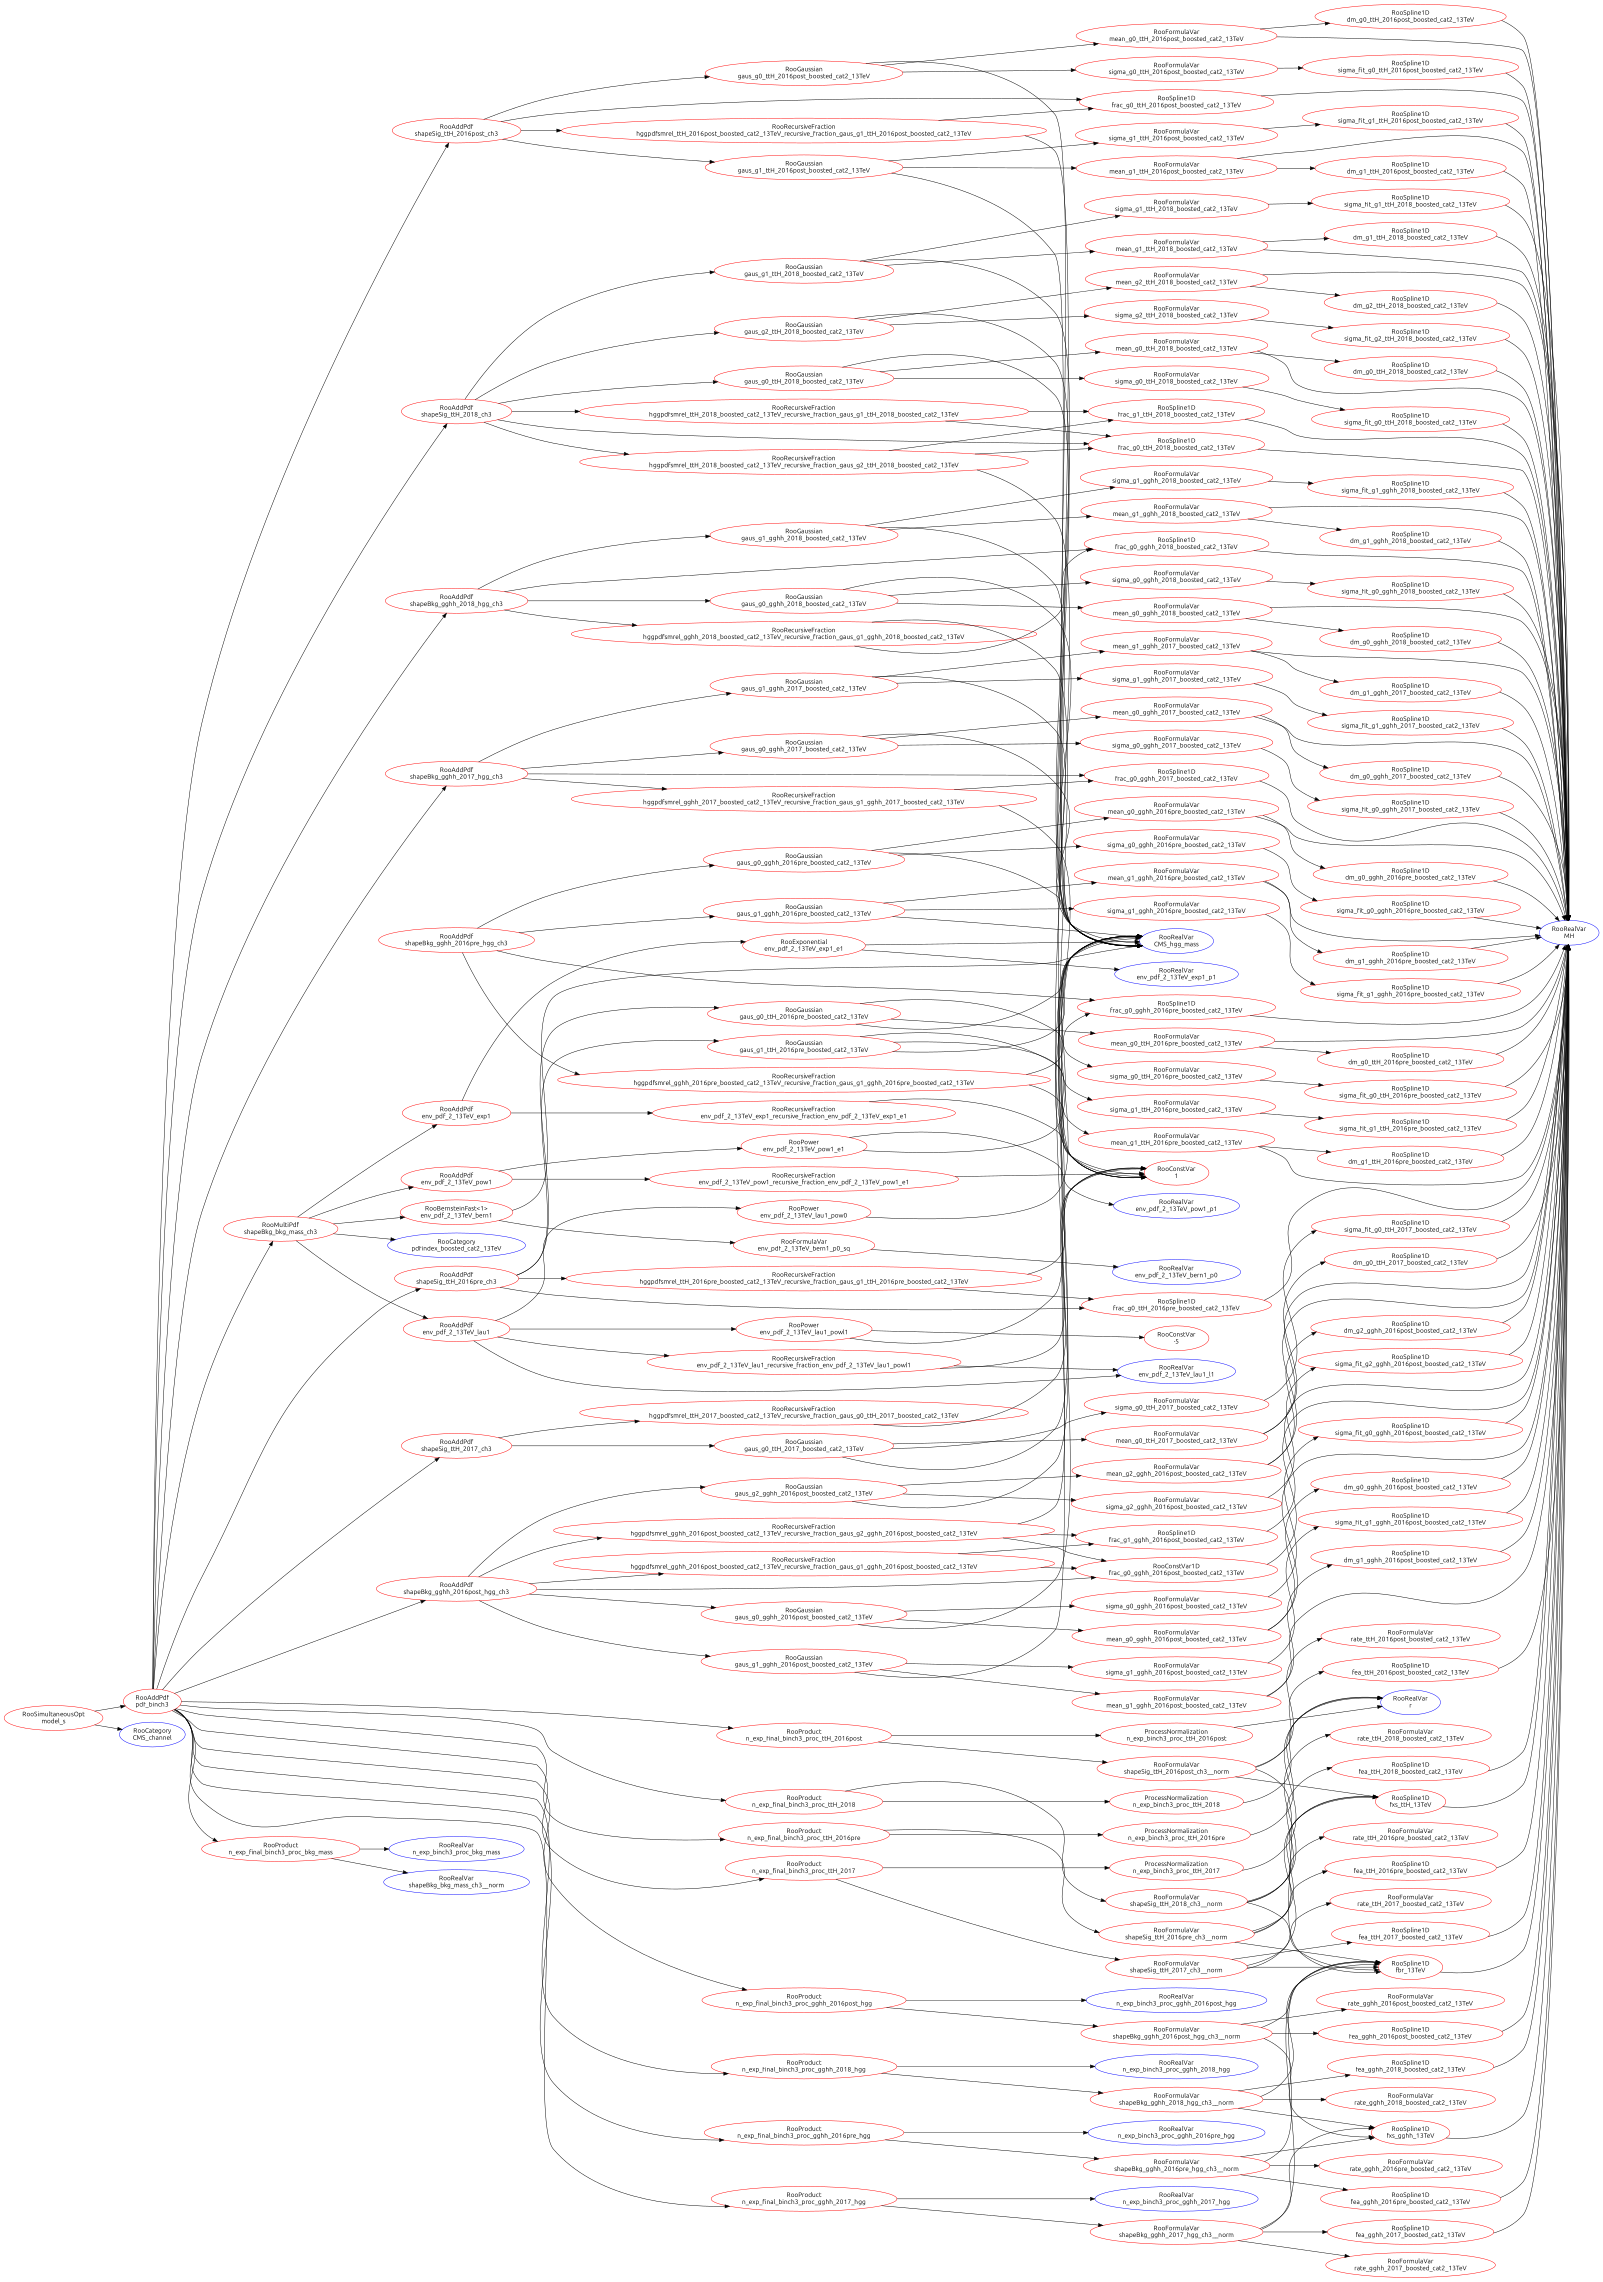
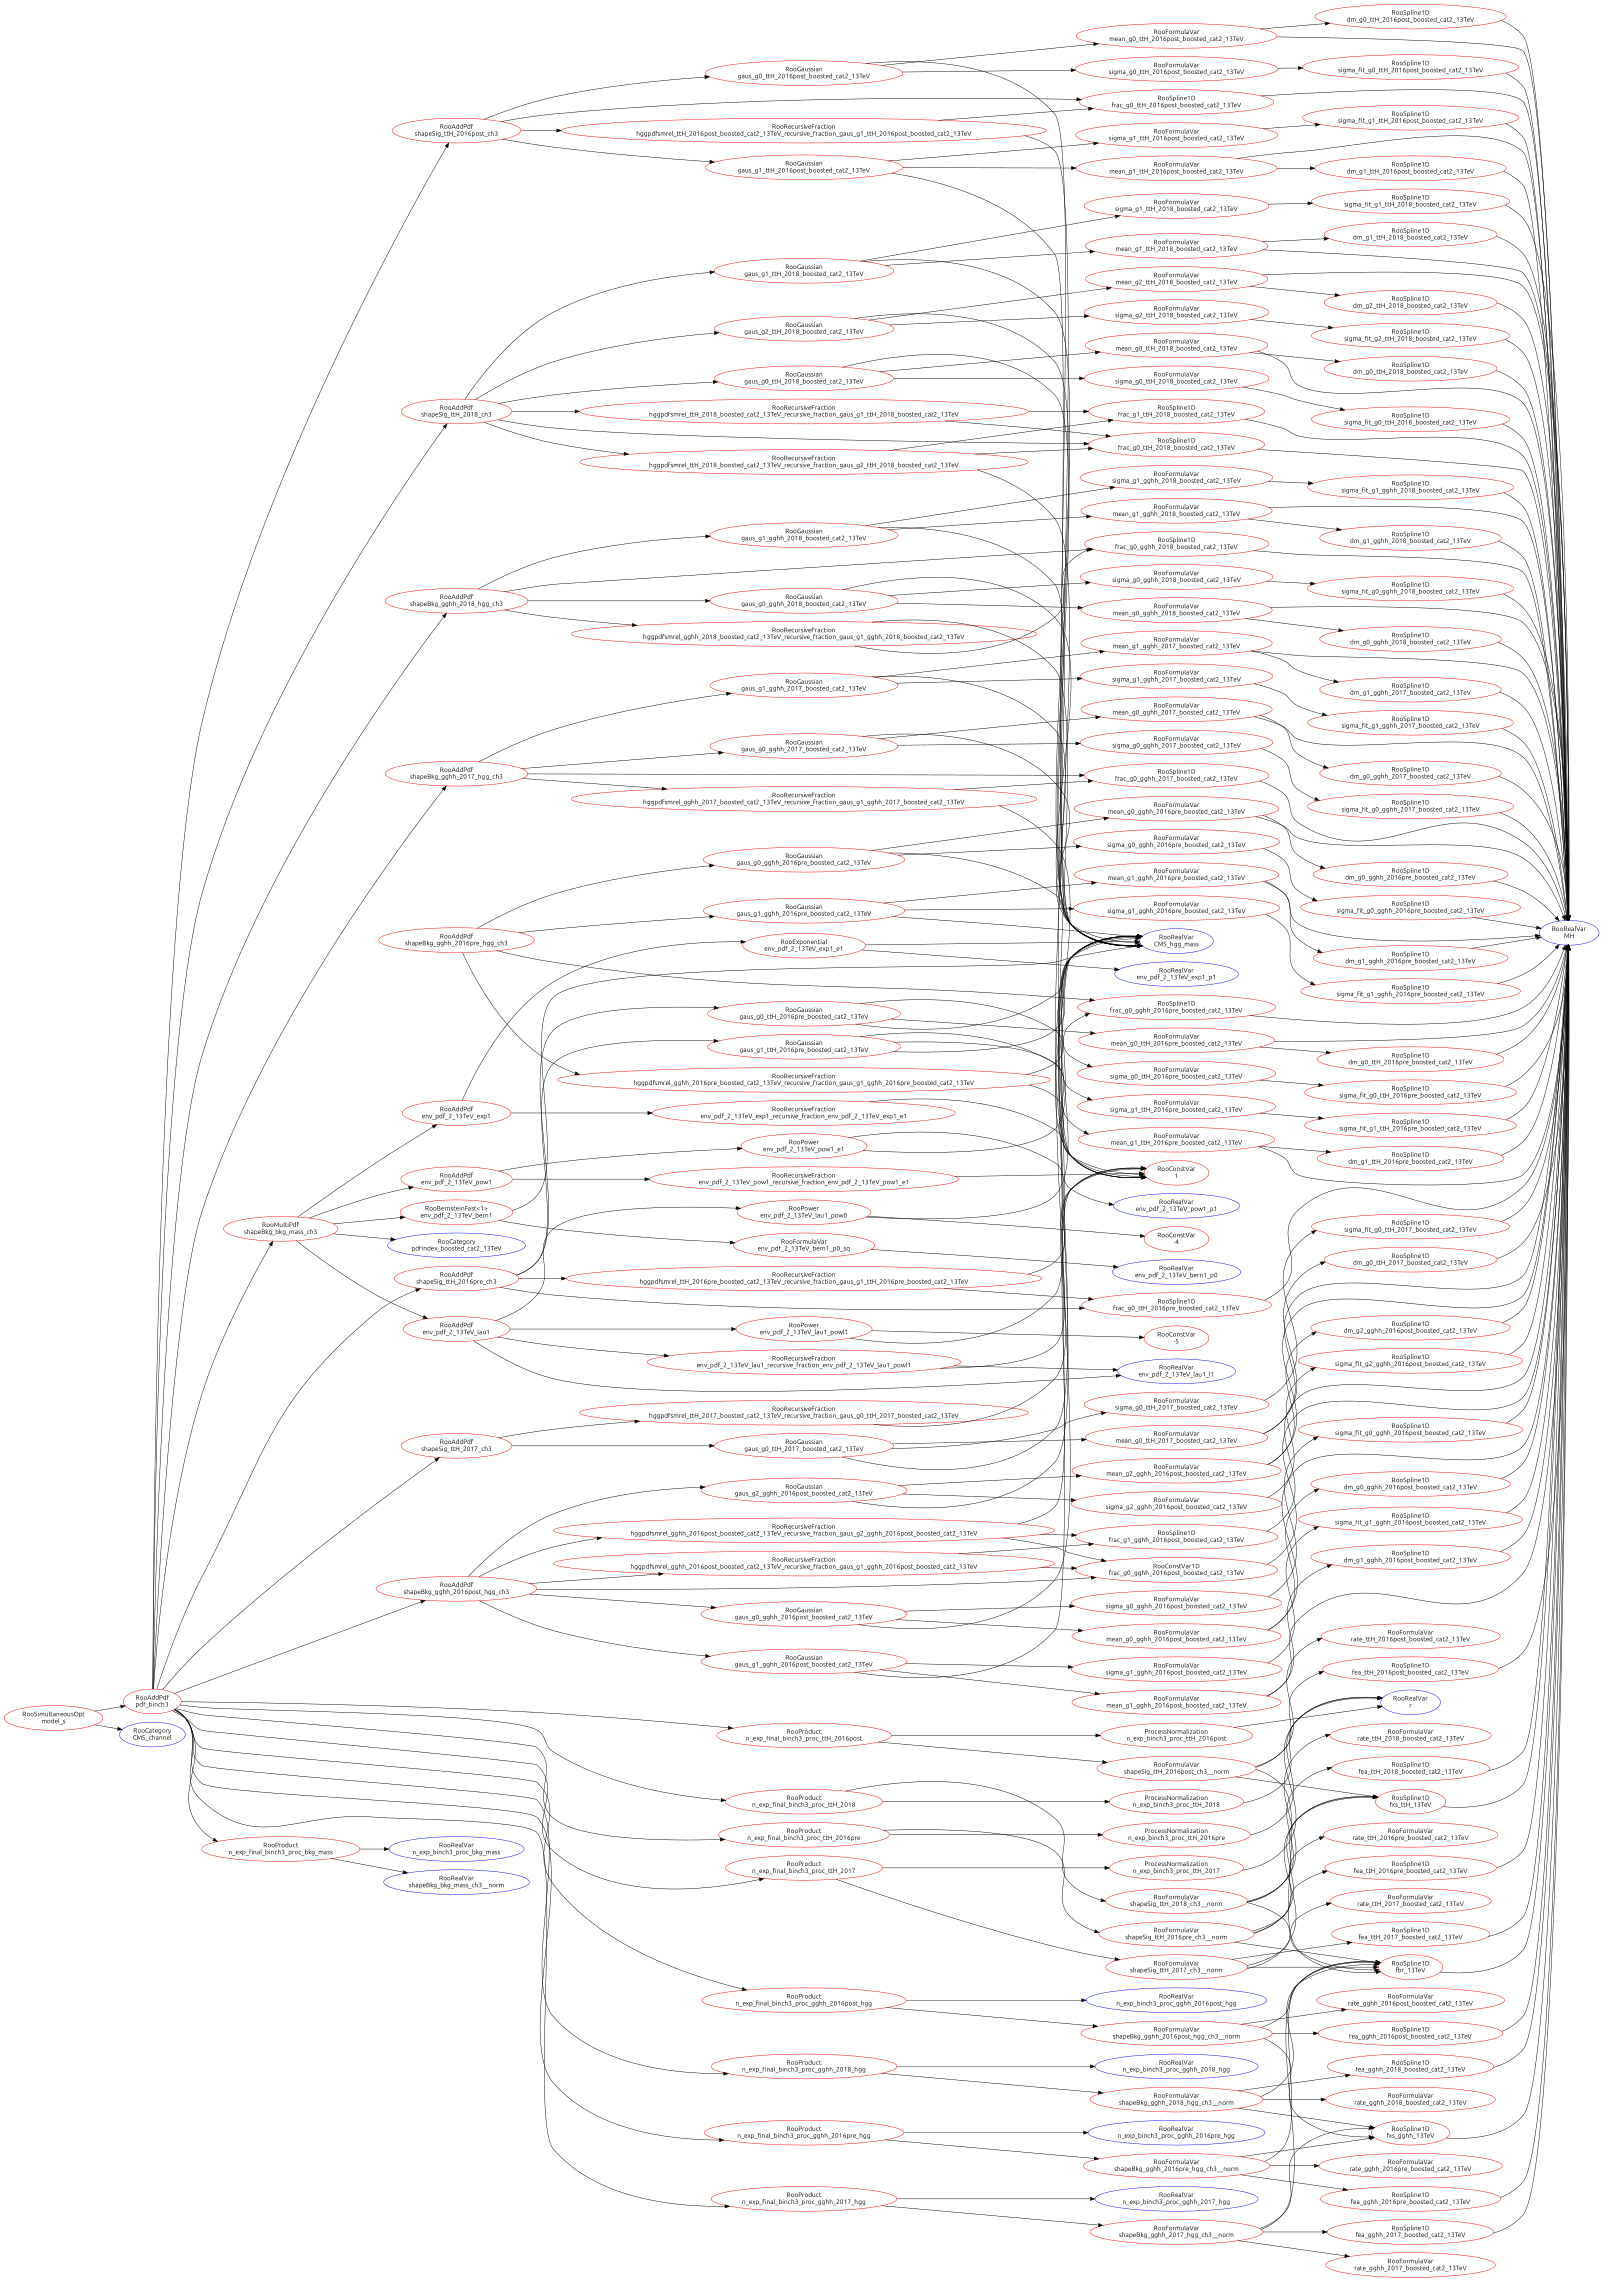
node "RooConstVar -4": added
